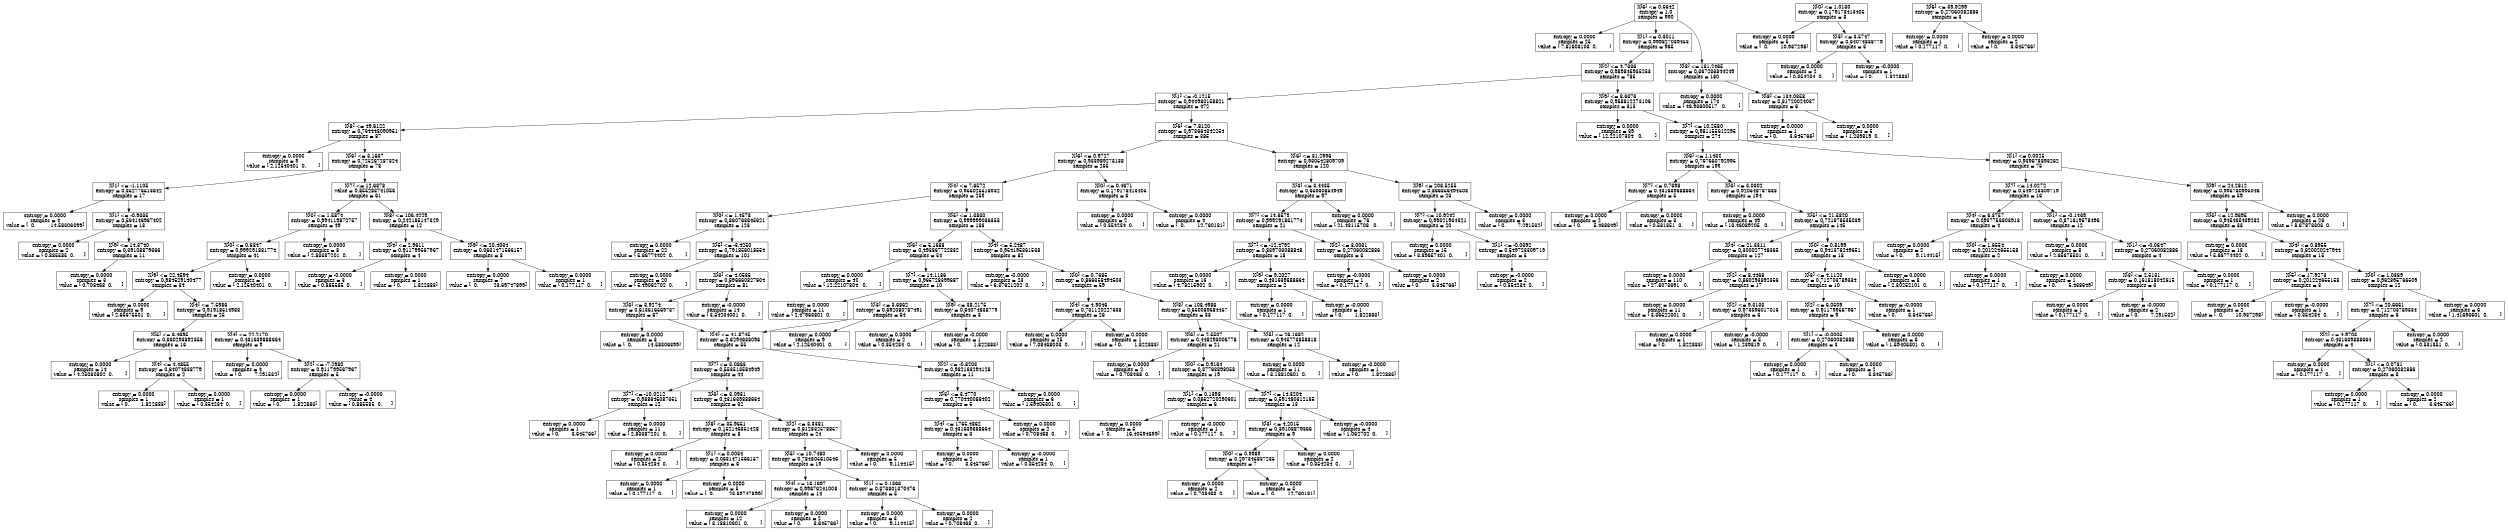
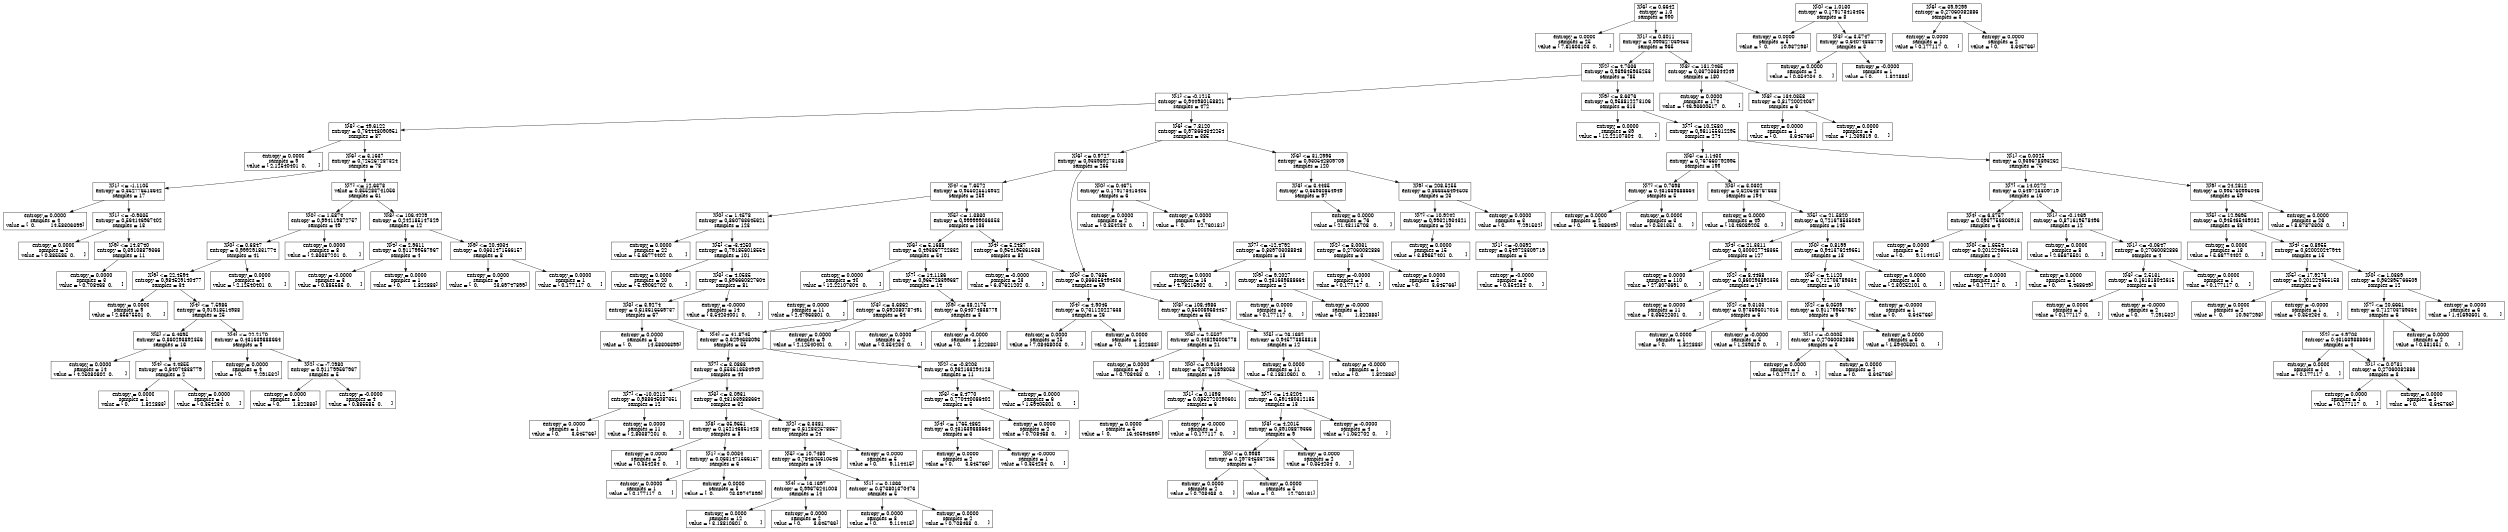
edge "X[6] <= 0.6642 entropy = 1.0 samples = 990" -> "X[8] <= 131.2465 entropy = 0.367236844249 samples = 180": now "X[1] <= 0.3011 entropy = 0.999827039453 samples = 965" -> "X[8] <= 131.2465 entropy = 0.367236844249 samples = 180"
edge "X[6] <= 0.9727 entropy = 0.933989273138 samples = 265" -> "X[0] <= 0.4671 entropy = 0.179173413405 samples = 6": now "X[6] <= 0.9727 entropy = 0.933989273138 samples = 265" -> "X[0] <= 0.7685 entropy = 0.866356494503 samples = 59"
node "X[3] <= 3.0302 entropy = 0.920548767638 samples = 194": label "X[3] <= 3.0302 entropy = 0.920548767638 samples = 194" -> "X[3] <= 3.0302 entropy = 0.620548767638 samples = 194"
node "X[7] <= 14.6579 entropy = 0.999291831774 samples = 21": removed
edge "X[7] <= 10.9242 entropy = 0.99321934321 samples = 20" -> "X[1] <= -0.0392 entropy = 0.549723309719 samples = 5": removed
node "X[7] <= 14.1186 entropy = 0.965728399687 samples = 10": label "X[7] <= 14.1186 entropy = 0.965728399687 samples = 10" -> "X[7] <= 14.1186 entropy = 0.965728399687 samples = 14"
edge "X[4] <= 7.5986 entropy = 0.91918514988 samples = 25" -> "X[4] <= 22.2170 entropy = 0.431639888664 samples = 9": added
edge "X[7] <= 20.6661 entropy = 0.712703789334 samples = 6" -> "X[2] <= 4.9703 entropy = 0.431639888664 samples = 4": now "X[7] <= 20.6661 entropy = 0.712703789334 samples = 6" -> "X[1] <= 0.0731 entropy = 0.27060082886 samples = 3"
node "entropy = -0.0000 value = 4 value = [ 0.885585  0.      ]": label "entropy = -0.0000 value = 4 value = [ 0.885585  0.      ]" -> "entropy = -0.0000 samples = 4 value = [ 0.885585  0.      ]"
